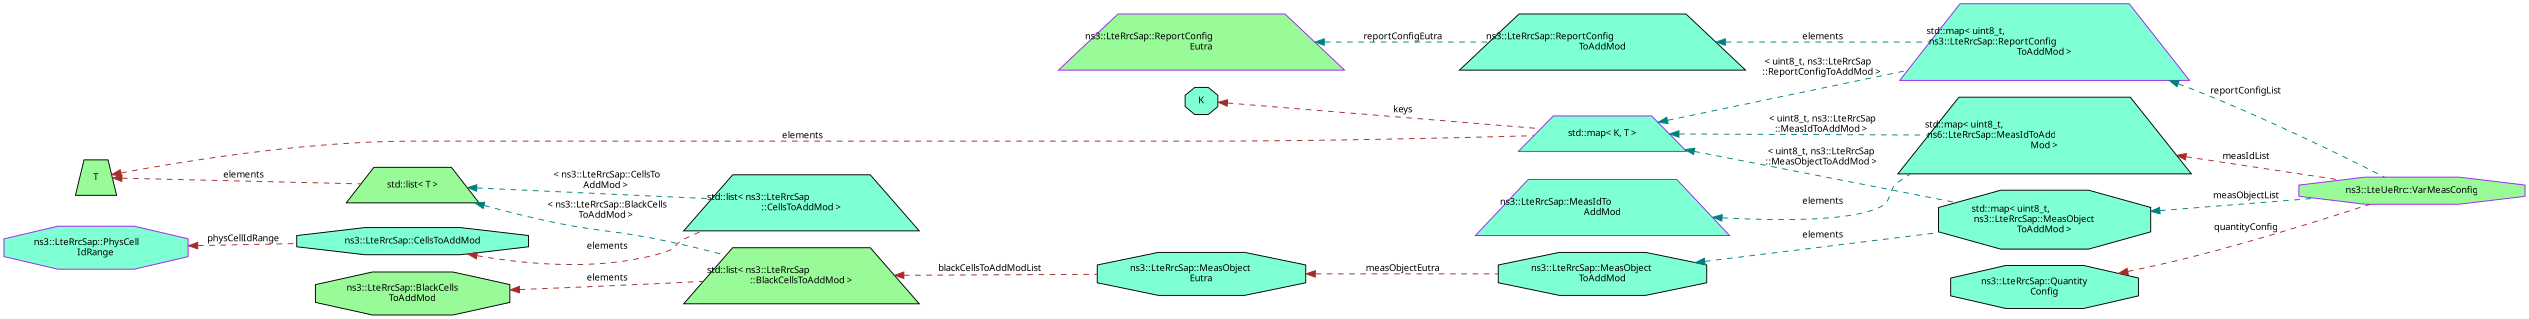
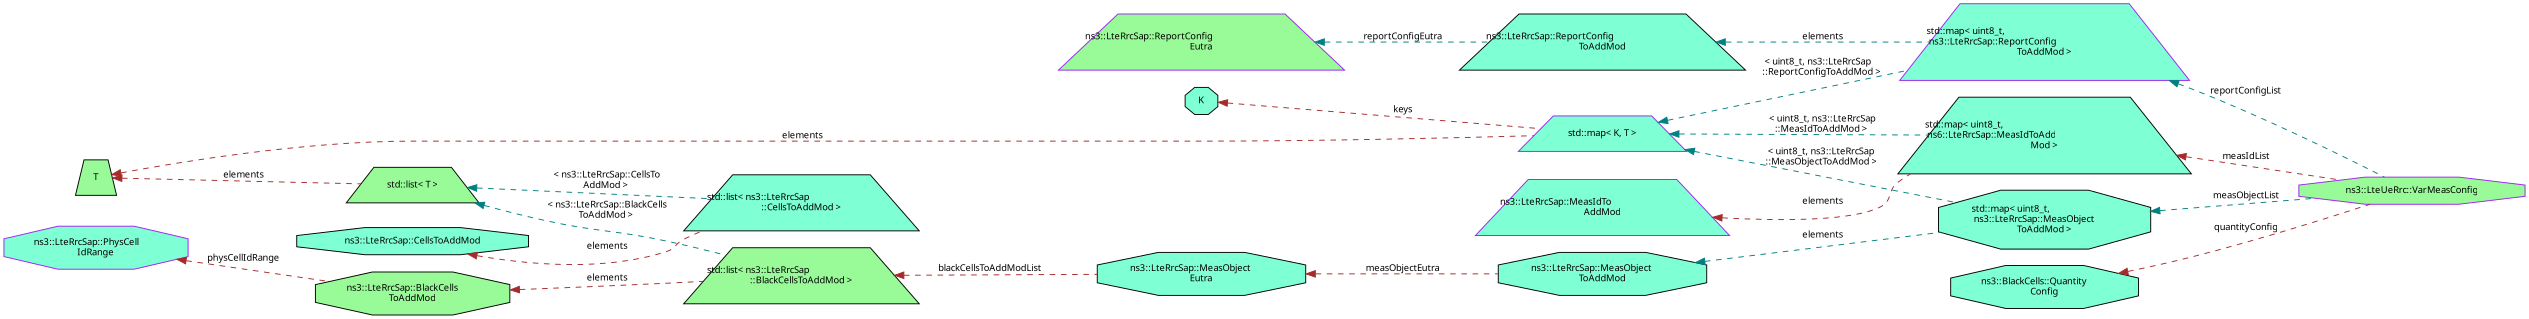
edge "std::map< uint8_t, ns6::LteRrcSap::MeasIdToAdd Mod >" -> "ns3::LteRrcSap::MeasIdTo AddMod": color teal -> brown
edge "ns3::LteRrcSap::CellsToAddMod" -> "ns3::LteRrcSap::PhysCell IdRange": now "ns3::LteRrcSap::BlackCells ToAddMod" -> "ns3::LteRrcSap::PhysCell IdRange"
node "ns3::LteRrcSap::Quantity Config": label "ns3::LteRrcSap::Quantity Config" -> "ns3::BlackCells::Quantity Config"
